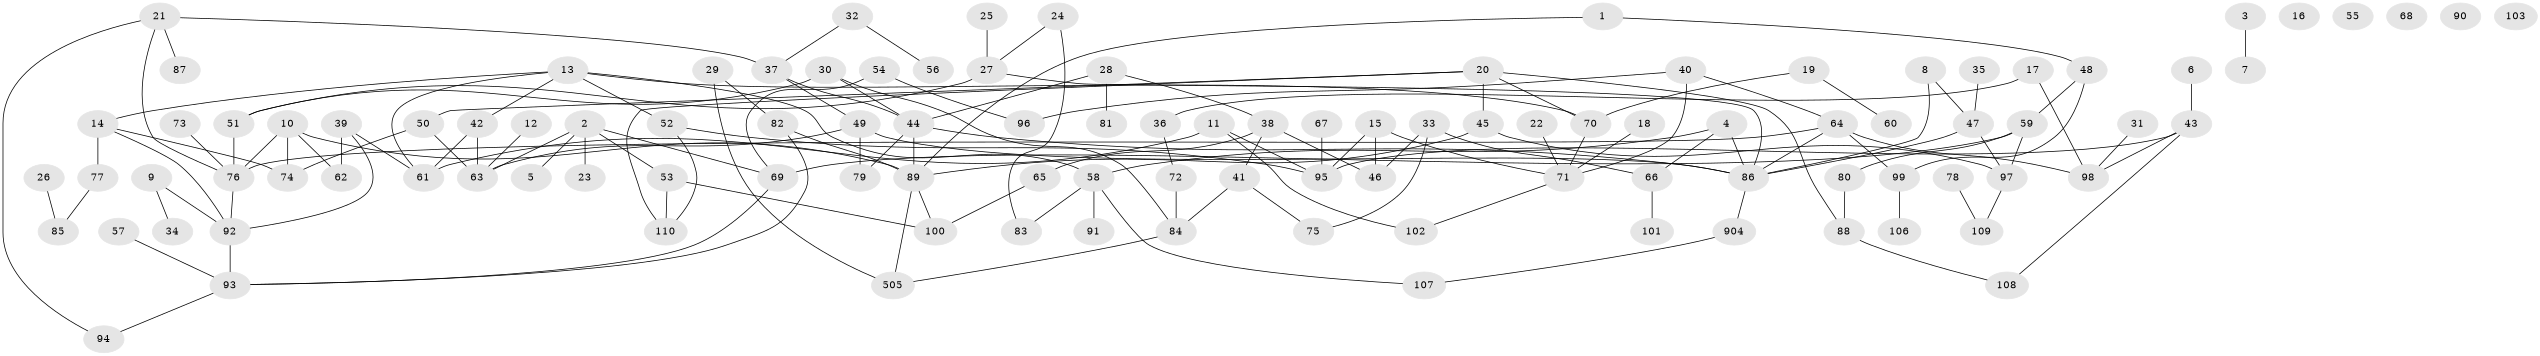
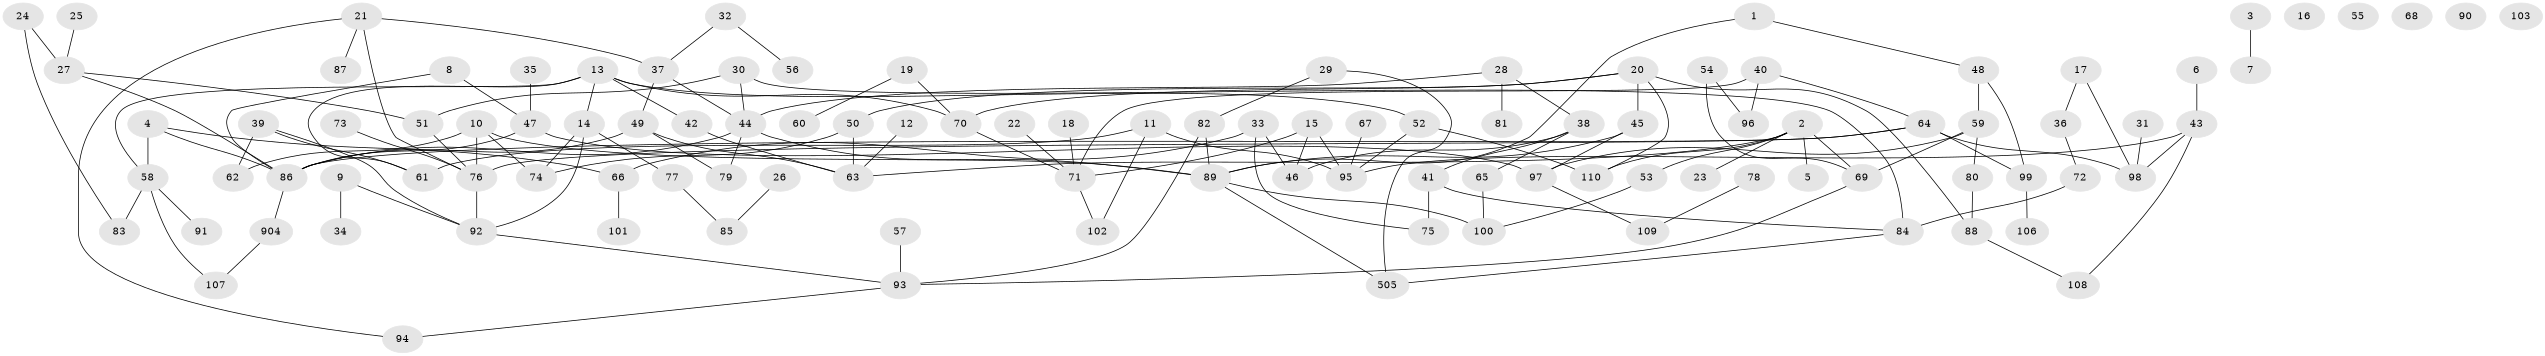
edge "42" -- "61": removed
edge "53" -- "110": now "2" -- "110"
